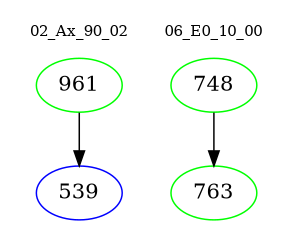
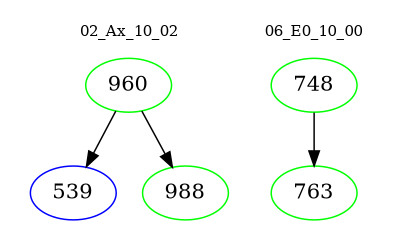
cluster "02_Ax_90_02": label "02_Ax_90_02" -> "02_Ax_10_02"
node "961": label "961" -> "960"
node "988": added
